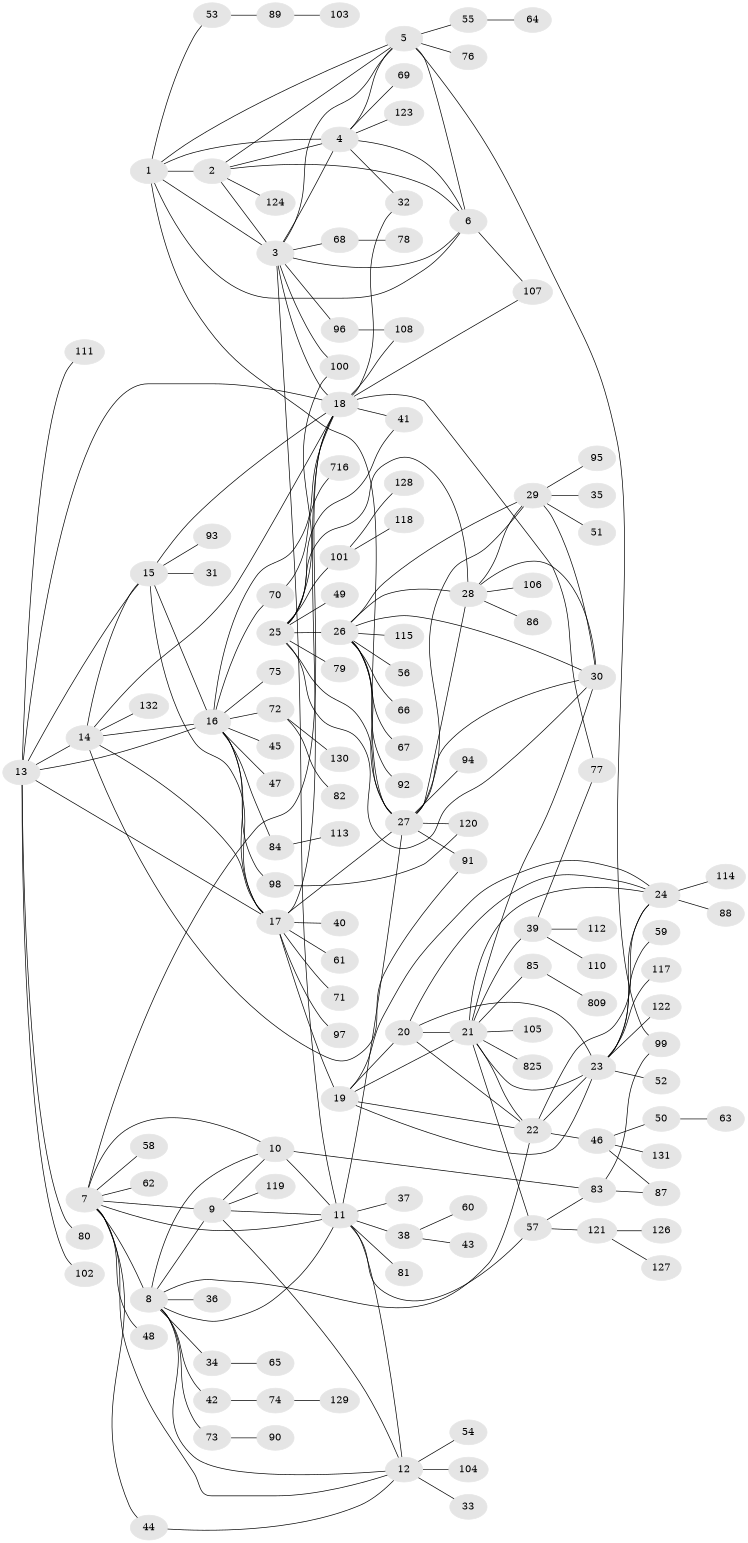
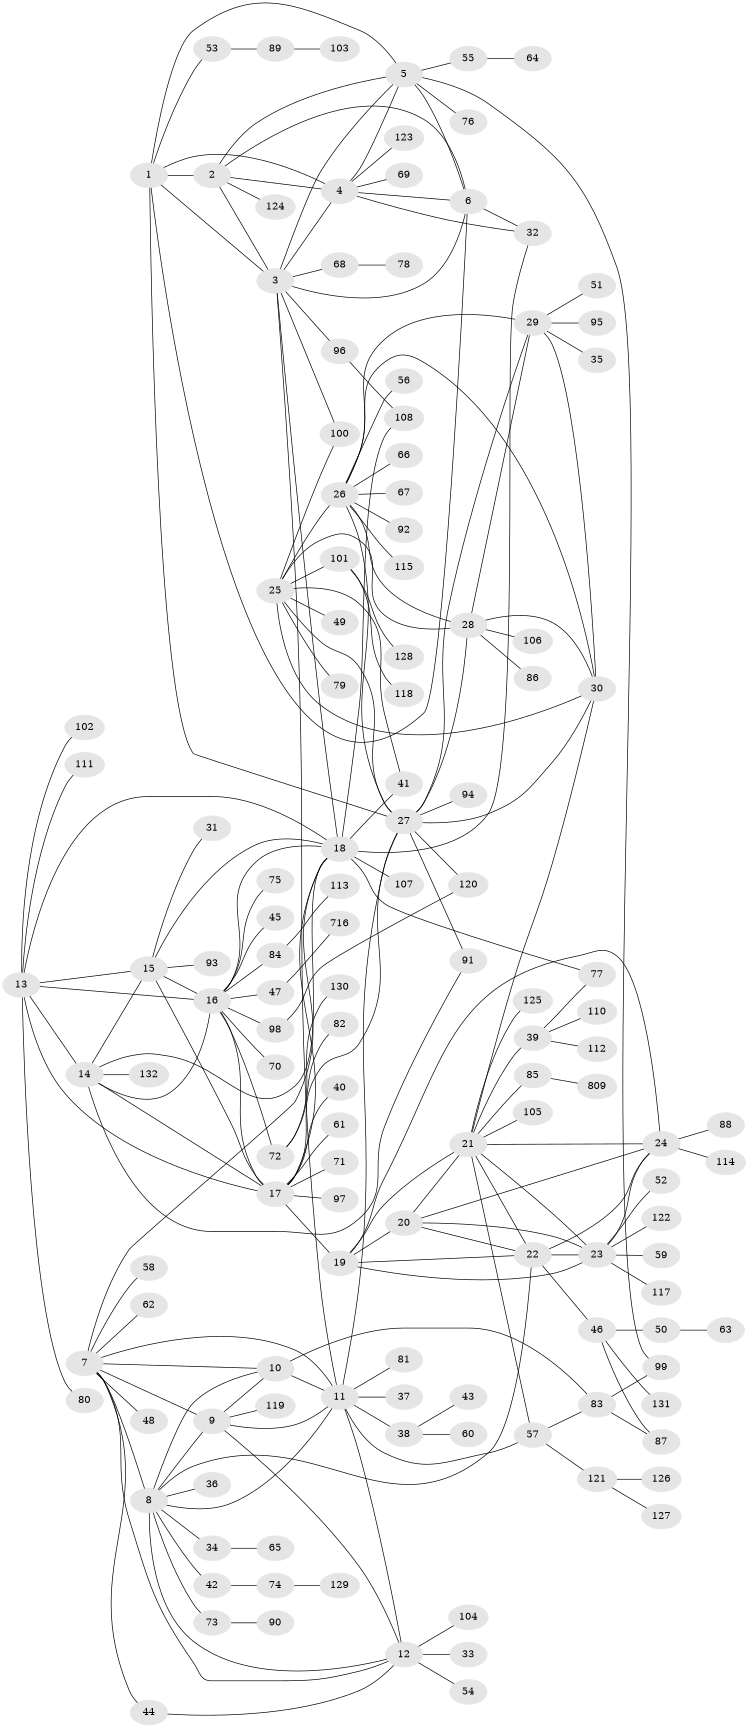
edge "6" -- "107": now "6" -- "32"
edge "716" -- "70": now "716" -- "47"
node "825": label "825" -> "125"
